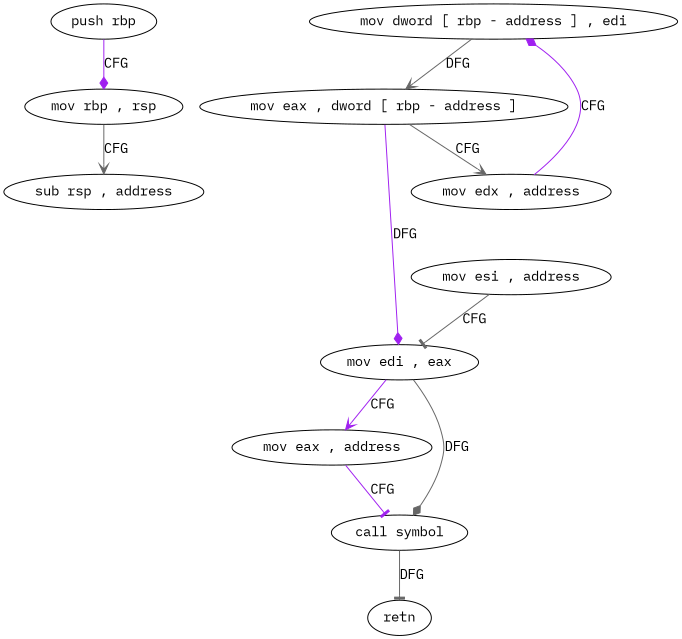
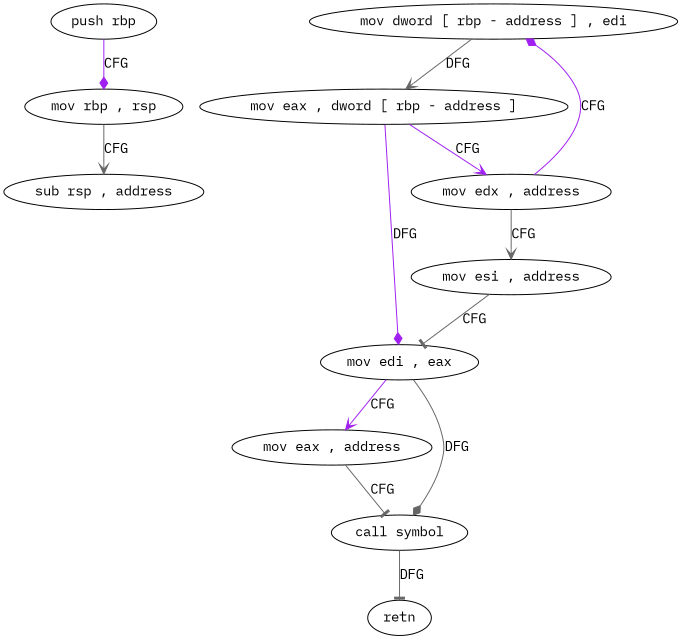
edge "mov eax , dword [ rbp - address ]" -> "mov edx , address": color gray40 -> purple
edge "mov edx , address" -> "mov esi , address": added, label "CFG"
edge "mov eax , address" -> "call symbol": color purple -> gray40
